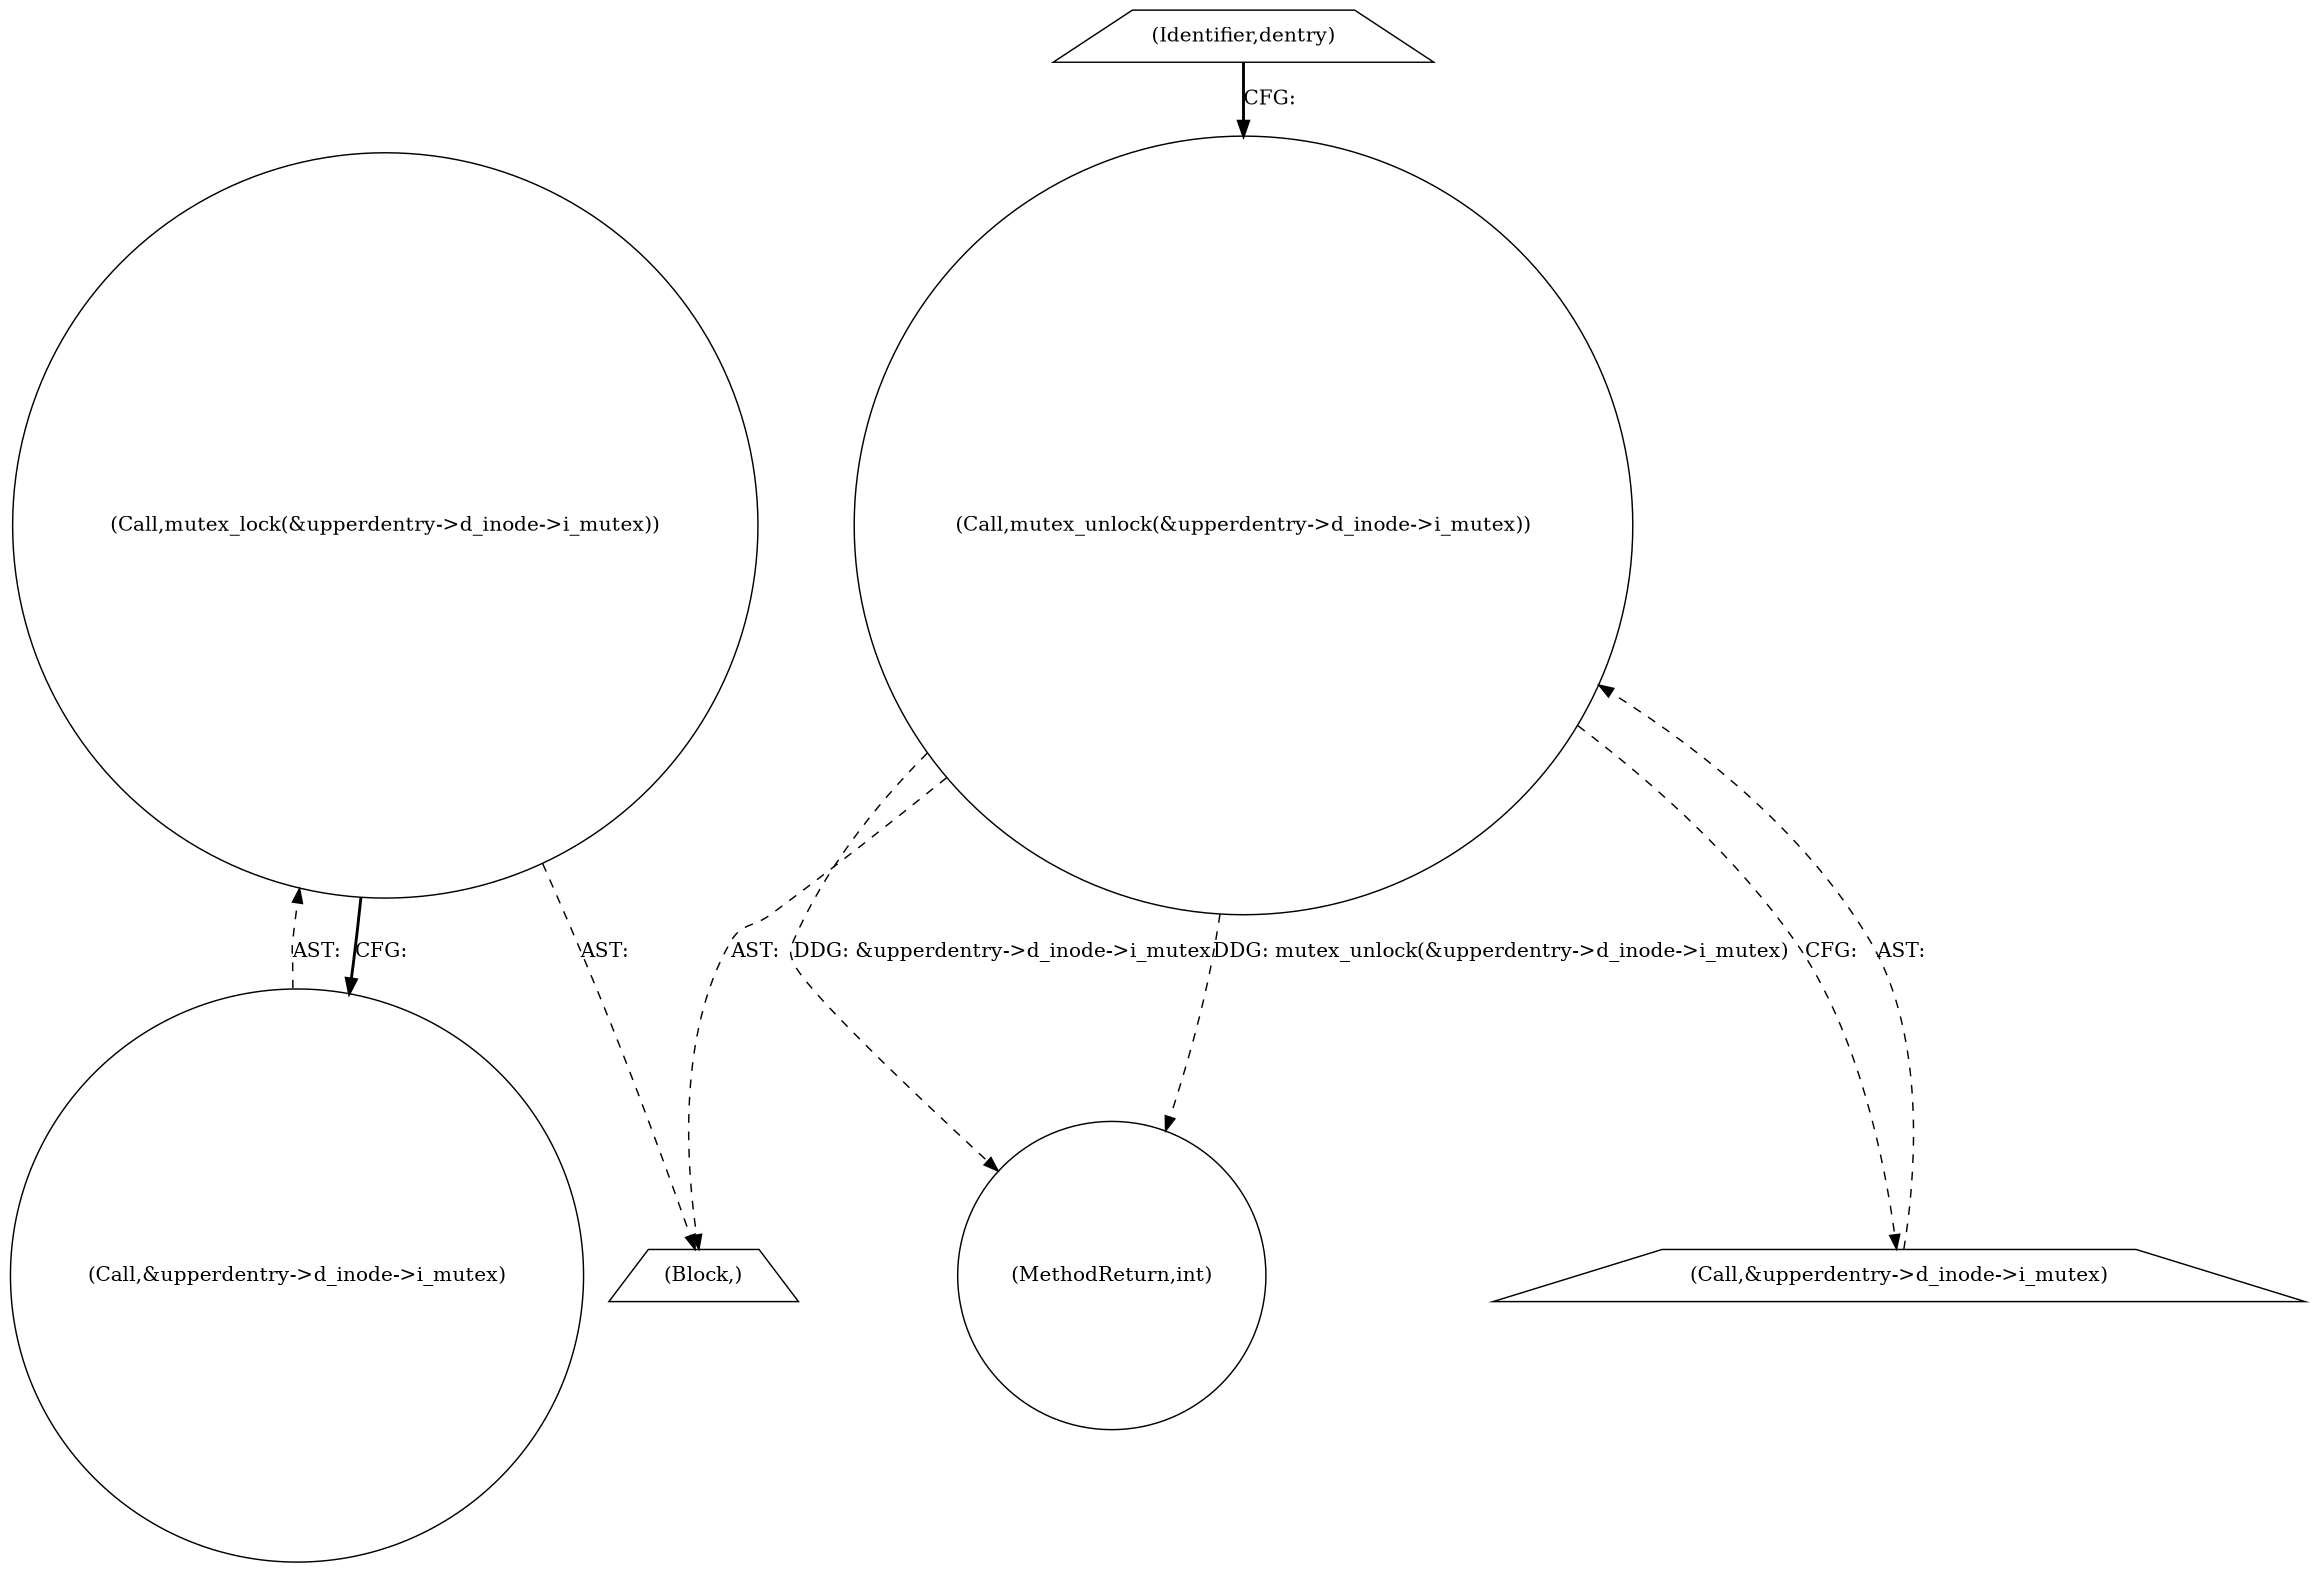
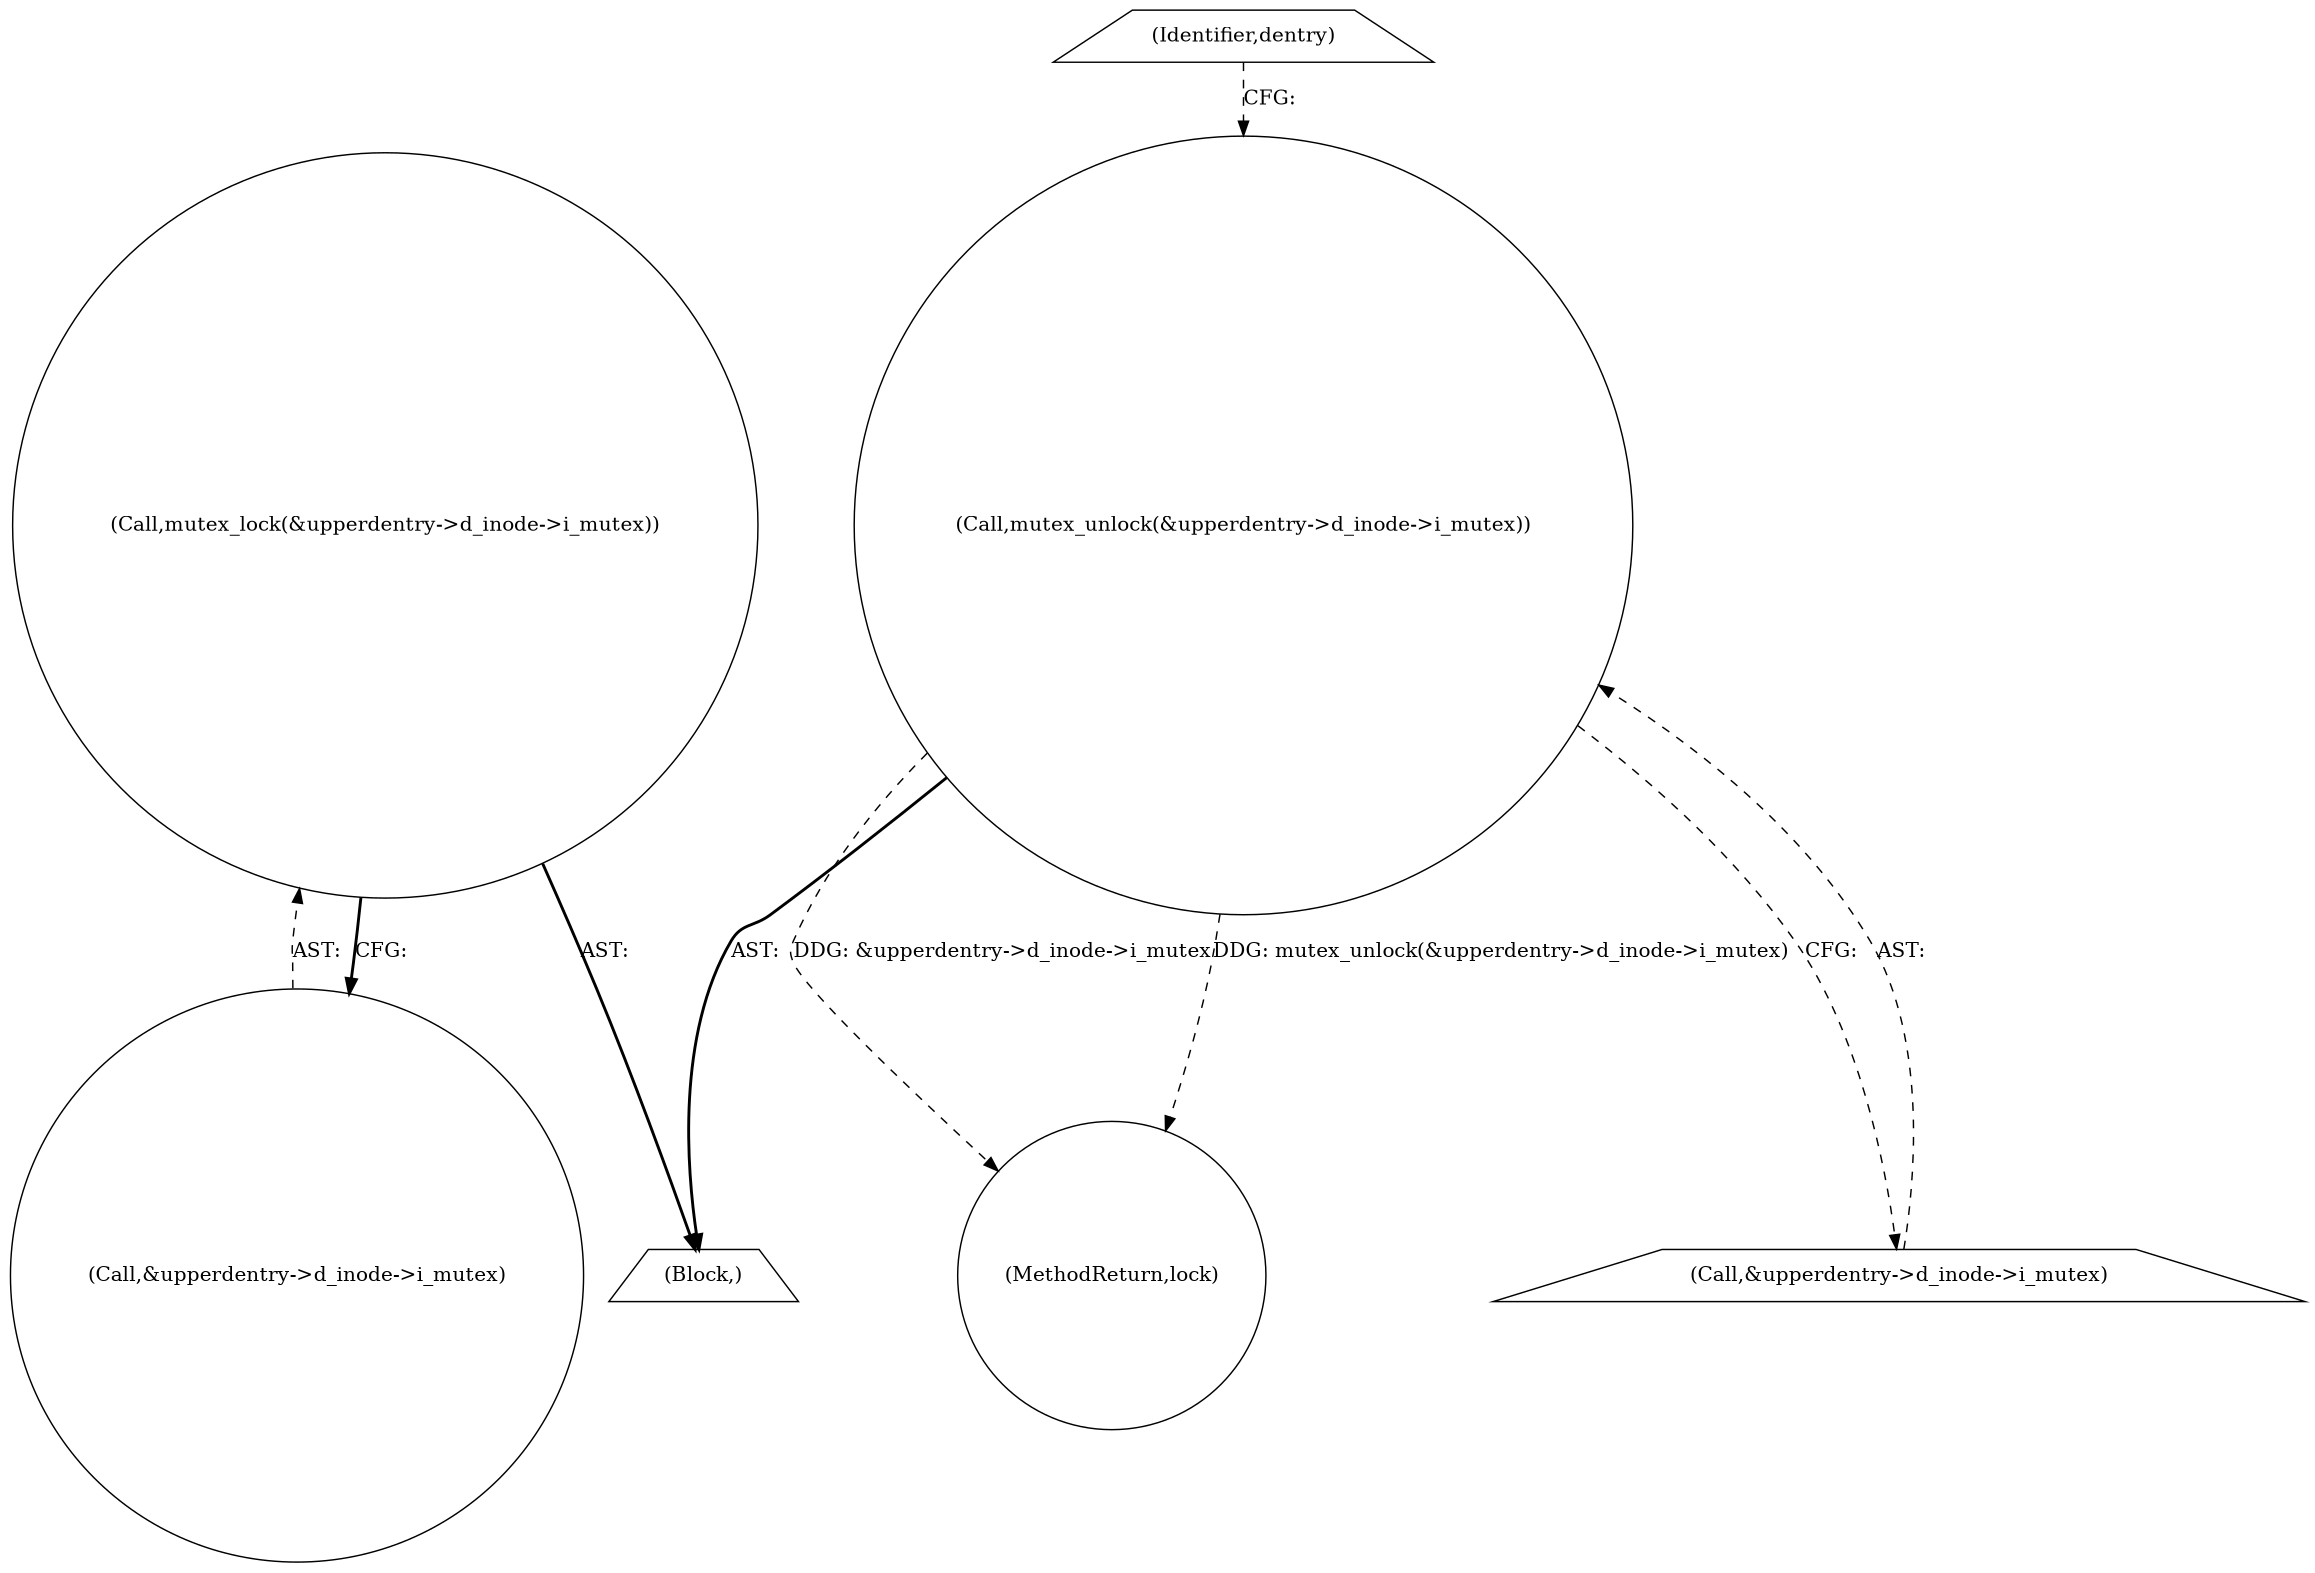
edge "(Identifier,dentry)" -> "(Call,mutex_unlock(&upperdentry->d_inode->i_mutex))": style bold -> dashed
edge "(Call,mutex_unlock(&upperdentry->d_inode->i_mutex))" -> "(Block,)": style dashed -> bold
edge "(Call,mutex_lock(&upperdentry->d_inode->i_mutex))" -> "(Block,)": style dashed -> bold
node "(MethodReturn,int)": label "(MethodReturn,int)" -> "(MethodReturn,lock)"
